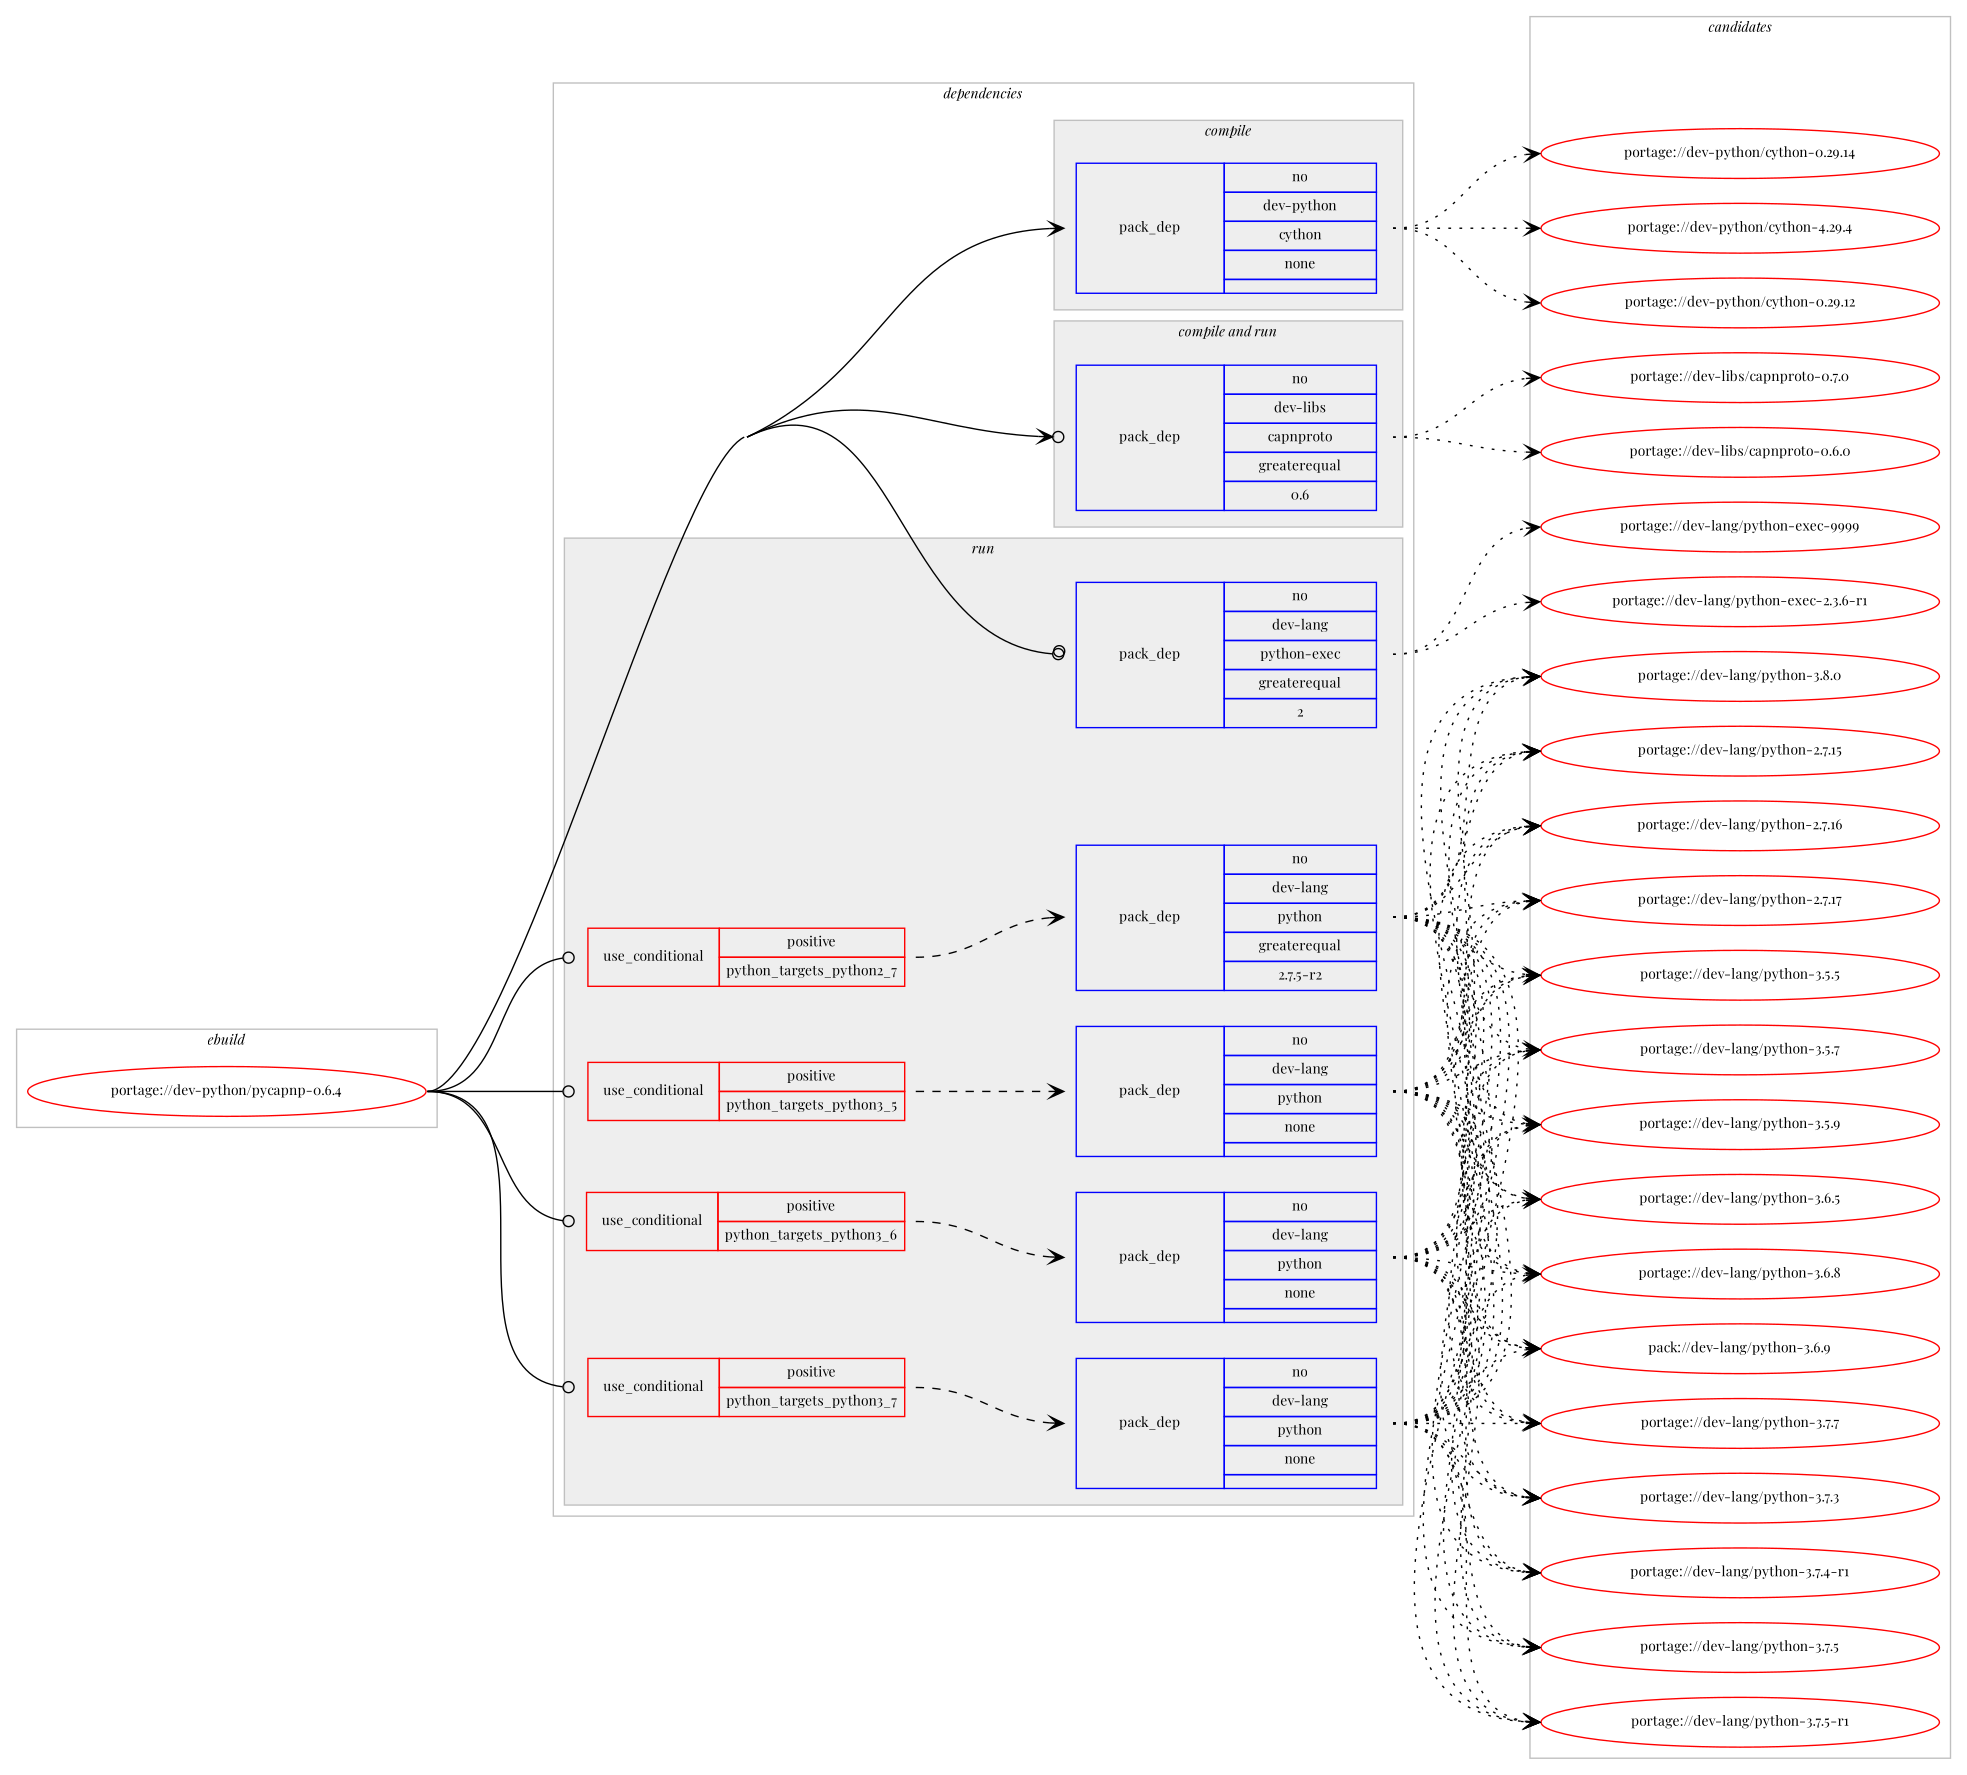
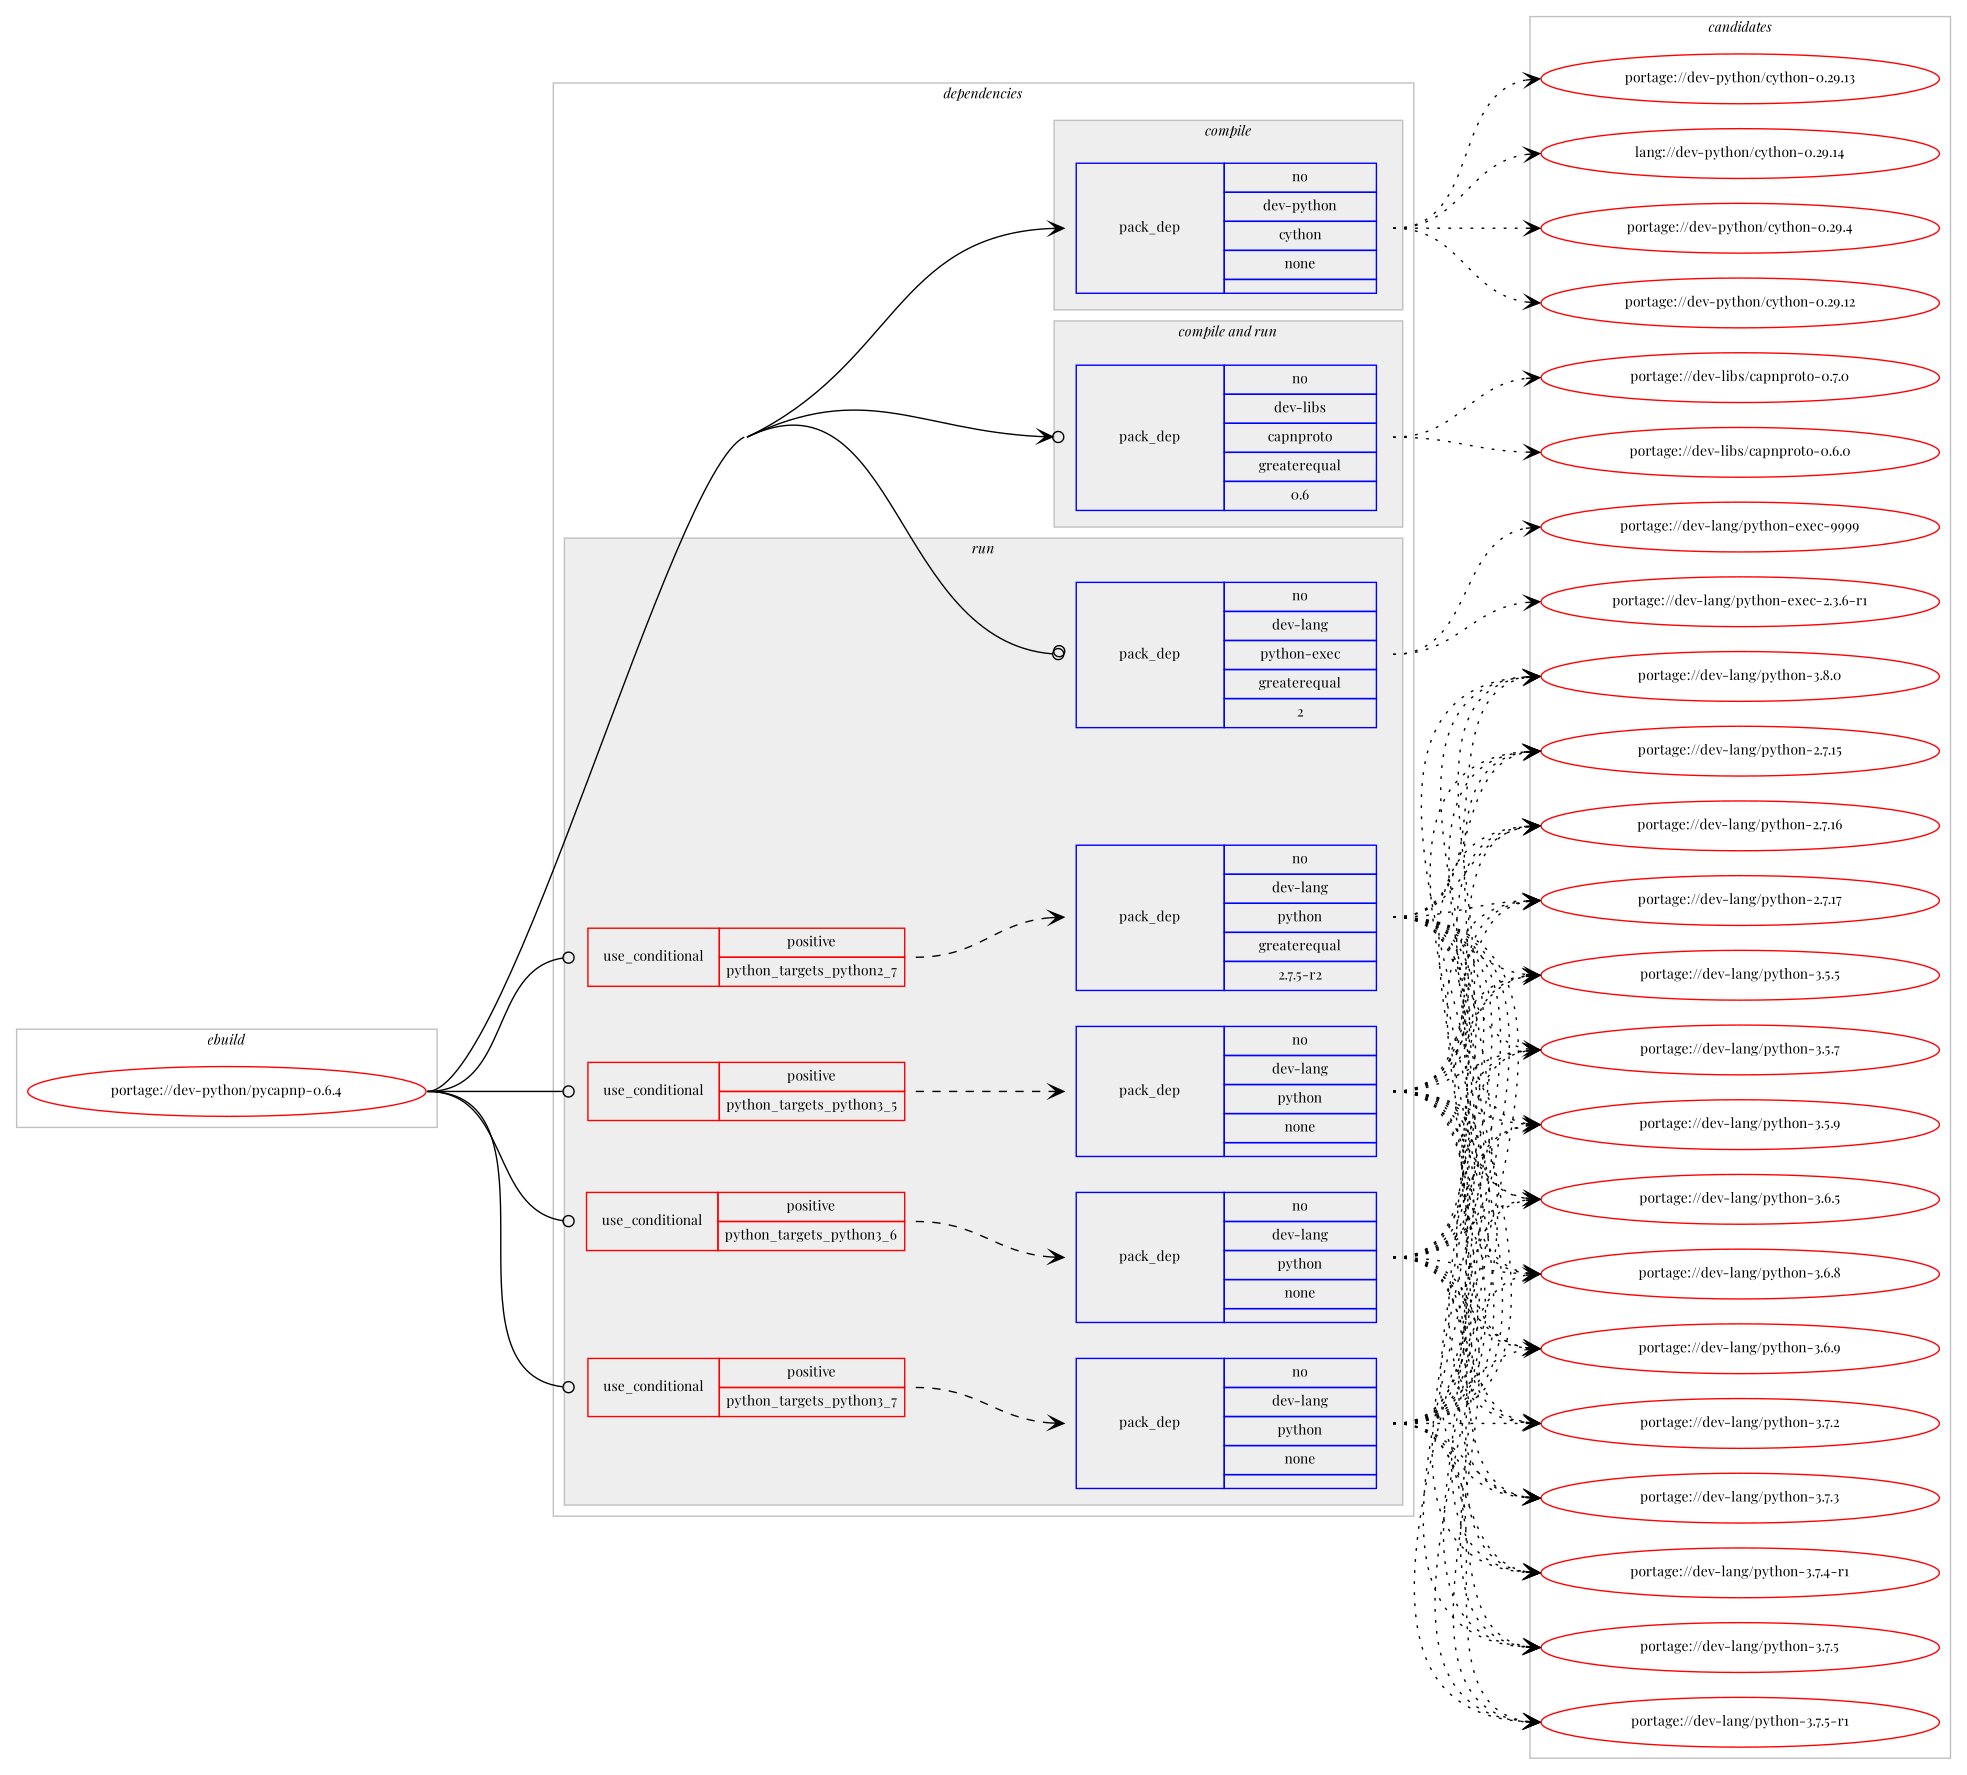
node "portage://dev-python/cython-0.29.13": added
node "portage://dev-python/cython-0.29.14": label "portage://dev-python/cython-0.29.14" -> "lang://dev-python/cython-0.29.14"
node "portage://dev-python/cython-4.29.4": label "portage://dev-python/cython-4.29.4" -> "portage://dev-python/cython-0.29.4"
node "pack://dev-lang/python-3.6.9": label "pack://dev-lang/python-3.6.9" -> "portage://dev-lang/python-3.6.9"
node "portage://dev-lang/python-3.7.7": label "portage://dev-lang/python-3.7.7" -> "portage://dev-lang/python-3.7.2"
